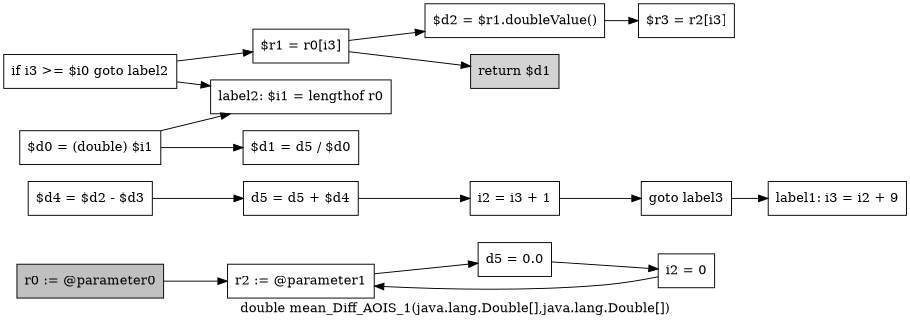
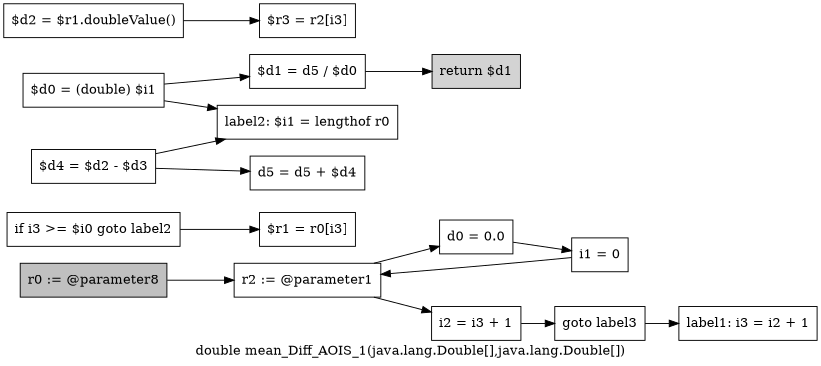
edge "$r1 = r0[i3]" -> "$d2 = $r1.doubleValue()": removed
edge "$r1 = r0[i3]" -> "return $d1": now "$d1 = d5 / $d0" -> "return $d1"
edge "if i3 >= $i0 goto label2" -> "label2: $i1 = lengthof r0": now "$d4 = $d2 - $d3" -> "label2: $i1 = lengthof r0"
edge "d5 = d5 + $d4" -> "i2 = i3 + 1": now "r2 := @parameter1" -> "i2 = i3 + 1"
node "label1: i3 = i2 + 9": label "label1: i3 = i2 + 9" -> "label1: i3 = i2 + 1"
node "d5 = 0.0": label "d5 = 0.0" -> "d0 = 0.0"
node "i2 = 0": label "i2 = 0" -> "i1 = 0"
node "r0 := @parameter0": label "r0 := @parameter0" -> "r0 := @parameter8"
